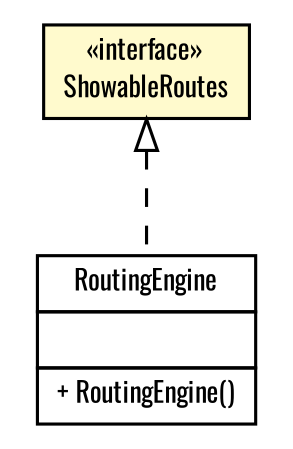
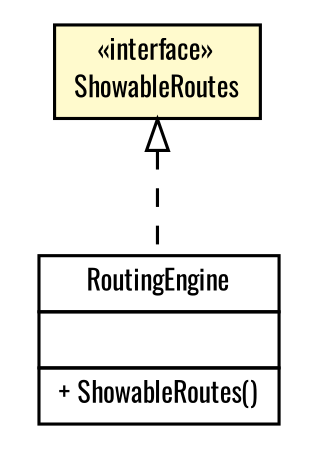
node "RoutingEngine": text "+ RoutingEngine()" -> "+ ShowableRoutes()"
